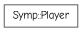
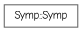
node "Symp::Player": label "Symp::Player" -> "Symp::Symp"
